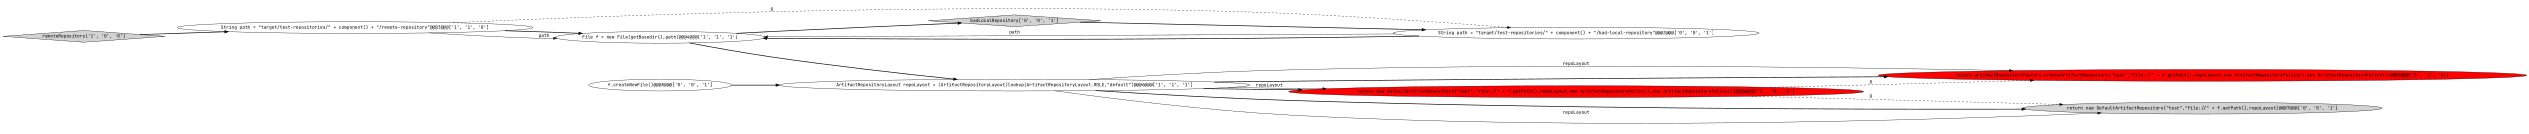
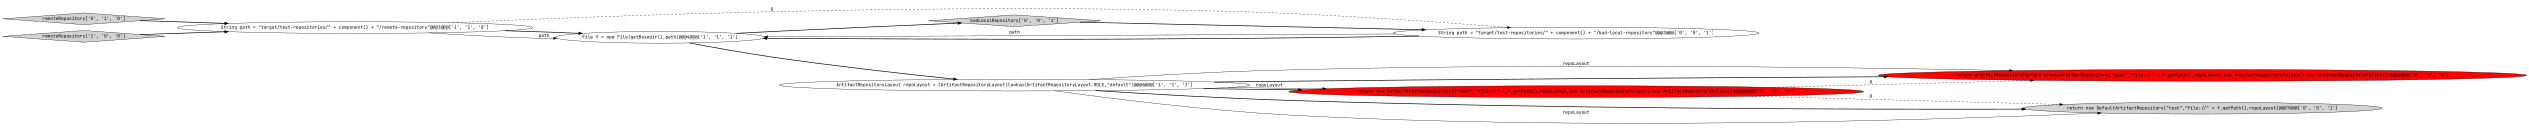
node "remoteRepository['0', '1', '0']": added
node "f.createNewFile()@@@5@@@['0', '0', '1']": removed
